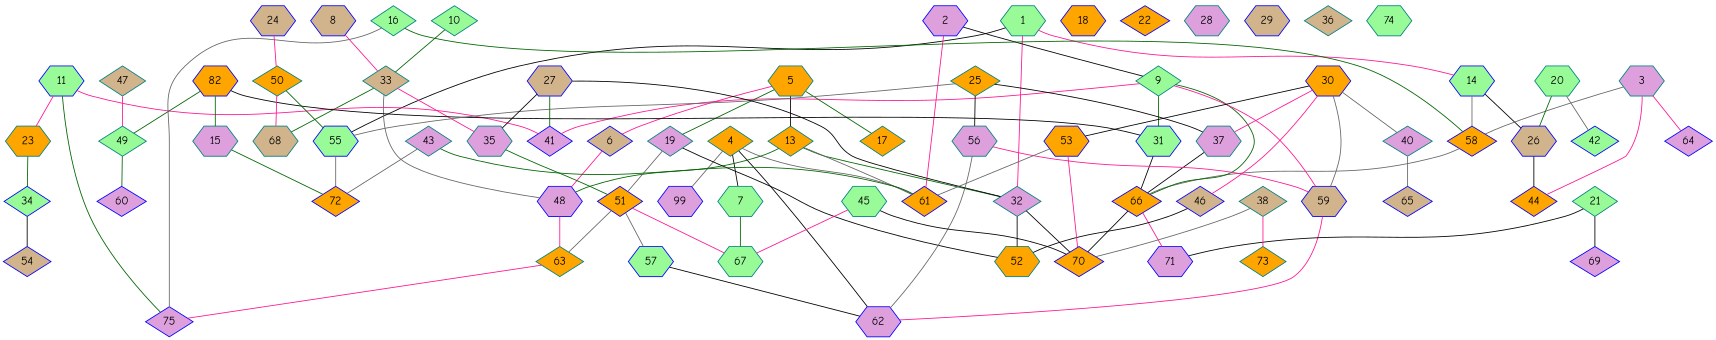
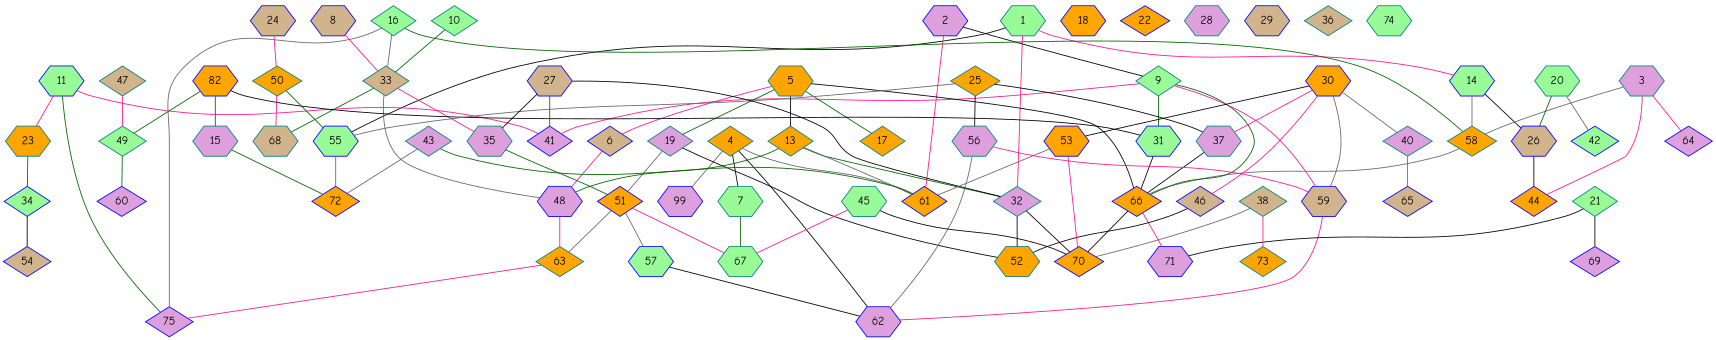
edge "16" -- "33": added
edge "5" -- "66": added
node "58": color blue -> teal
